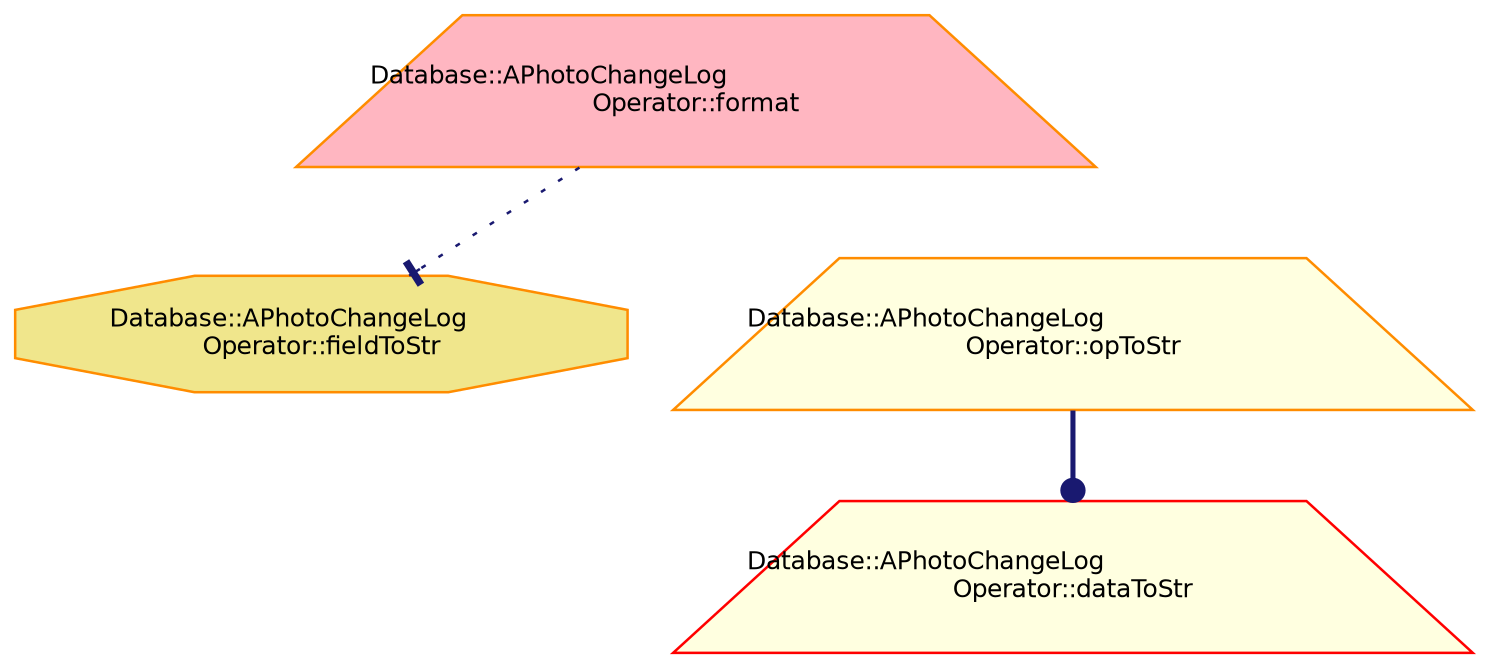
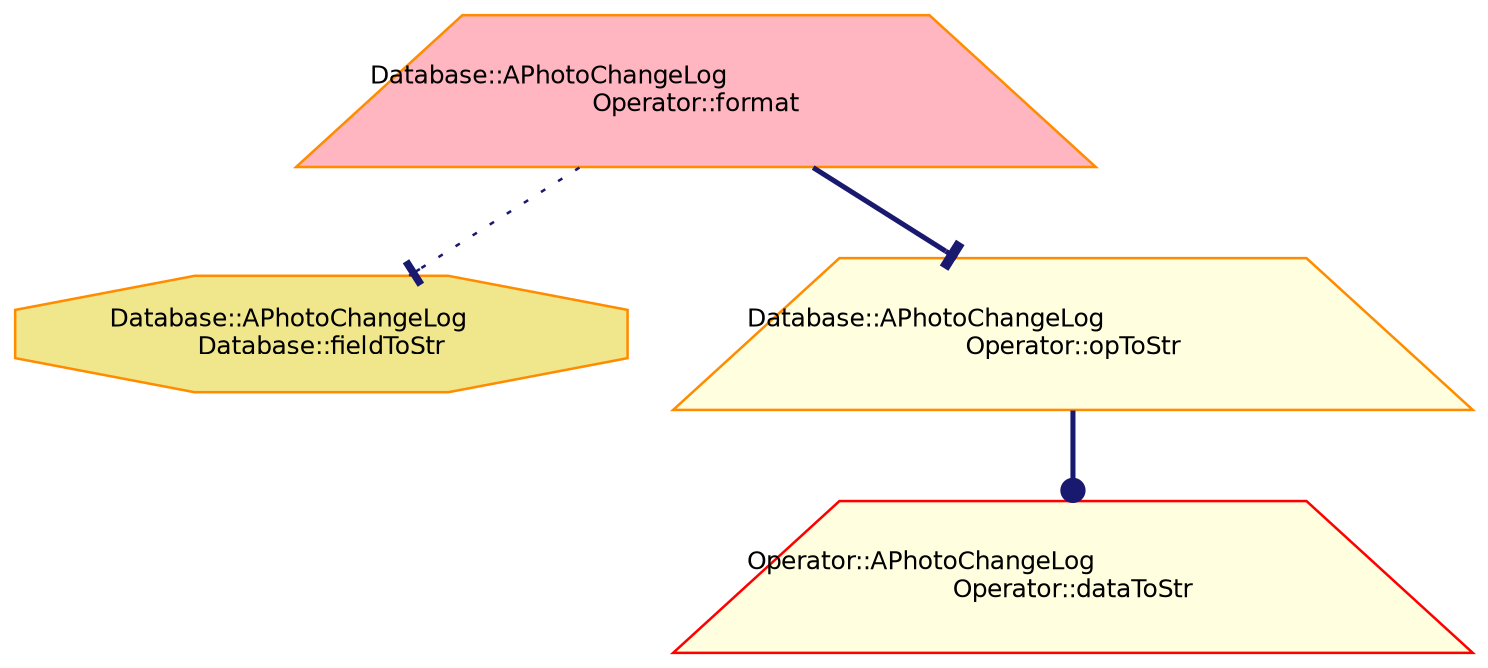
edge "Database::APhotoChangeLog Operator::format" -> "Database::APhotoChangeLog Operator::opToStr": added
node "Database::APhotoChangeLog Operator::fieldToStr": label "Database::APhotoChangeLog Operator::fieldToStr" -> "Database::APhotoChangeLog Database::fieldToStr"
node "Database::APhotoChangeLog Operator::dataToStr": label "Database::APhotoChangeLog Operator::dataToStr" -> "Operator::APhotoChangeLog Operator::dataToStr"
